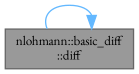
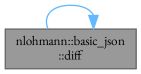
node "nlohmann::basic_diff ::diff": label "nlohmann::basic_diff ::diff" -> "nlohmann::basic_json ::diff"
